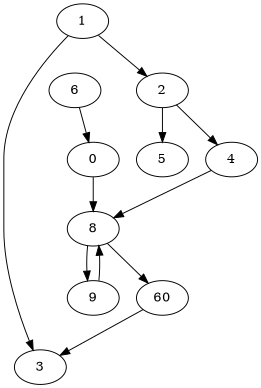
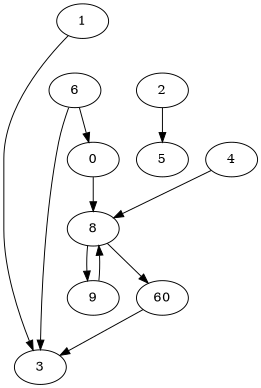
edge "1" -> "2": removed
edge "2" -> "4": removed
edge "6" -> "3": added
